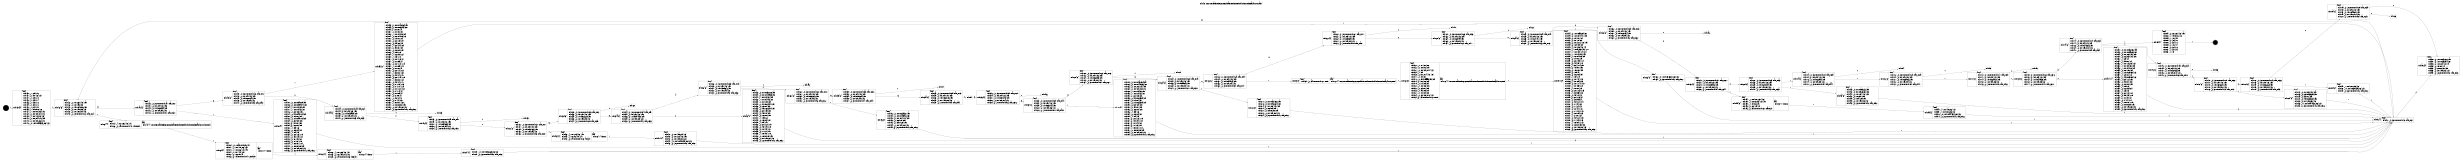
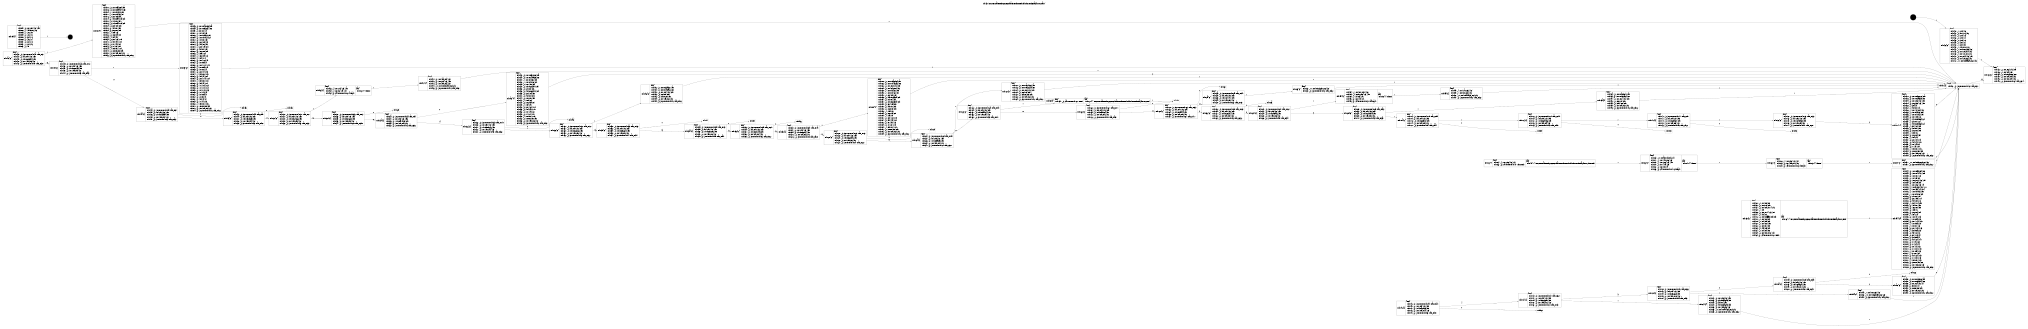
edge "0x40169a [28]" -> "0x4016b6 [28]": now "0x40167e [28]" -> "0x4016b6 [28]"
node "0x40177a [28]": removed
edge "0x401b5b [5]" -> "0x401b60 [52]": now "0x401b5b [5]" -> "0x401f1e"
edge "0x401f78 [5]" -> "0x401ae2 [30]": reversed
edge "0x401f0f" -> "0x4015d6 [28]": now "0x4015ba [28]" -> "0x4015d6 [28]"
edge "0x401482 [32]" -> "0x4014a2 [28]": removed, label "19"
edge "0x401482 [32]" -> "0x401c64 [9]": removed, label "1"
